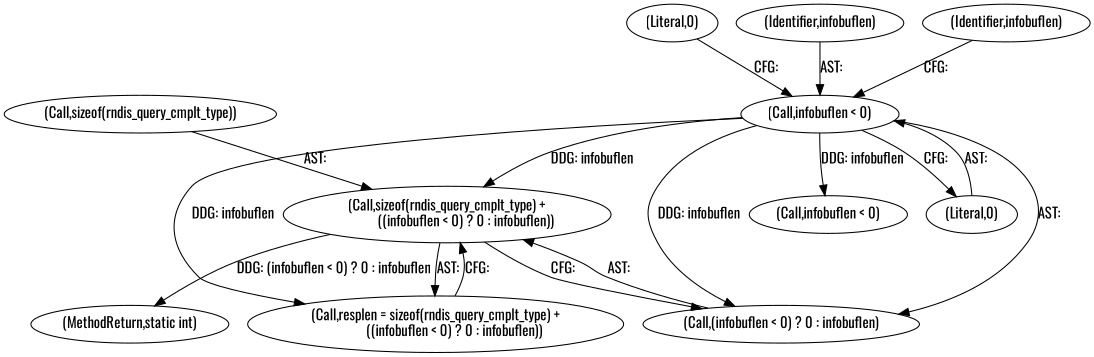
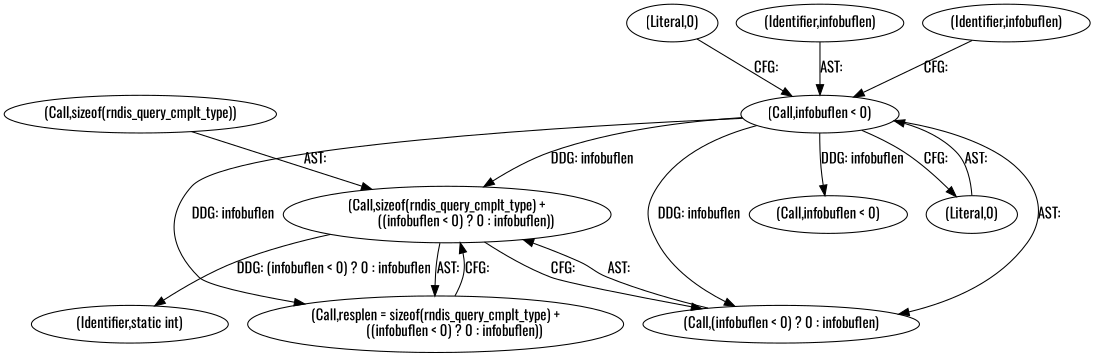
node "(MethodReturn,static int)": label "(MethodReturn,static int)" -> "(Identifier,static int)"
